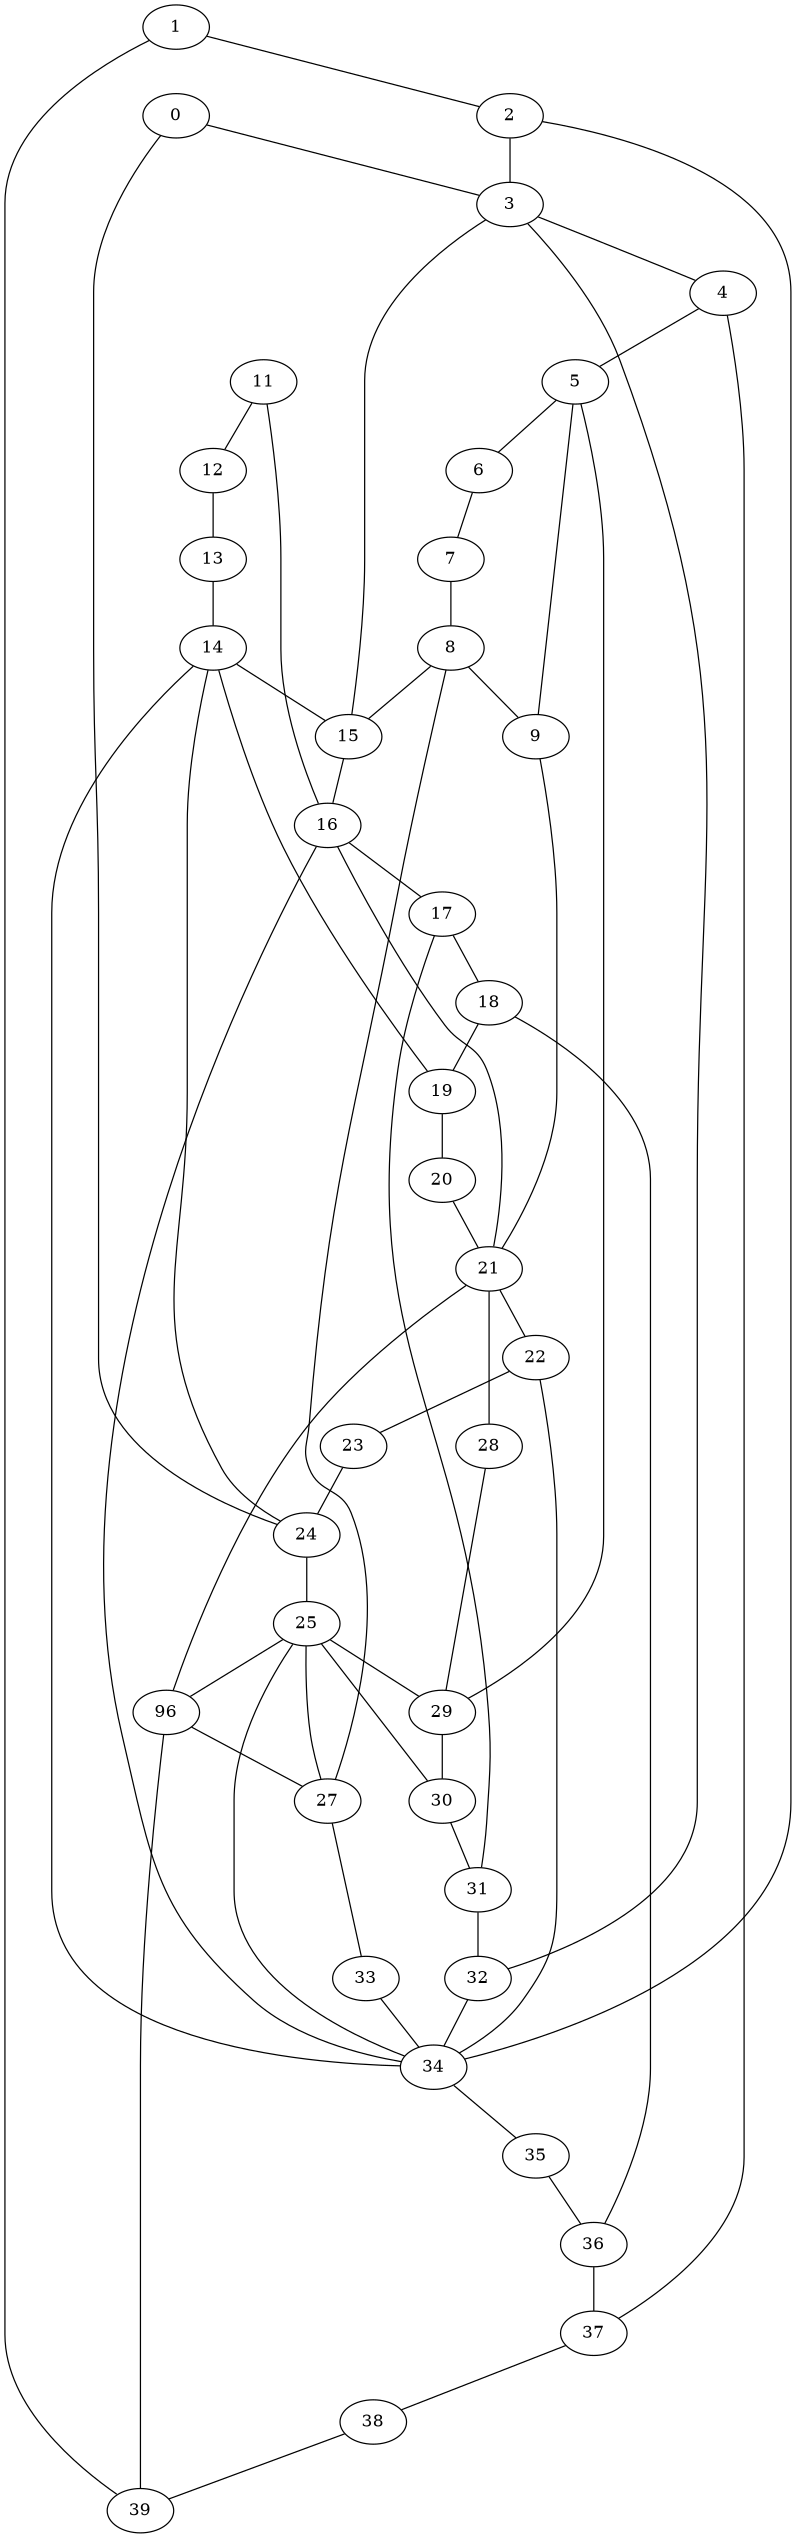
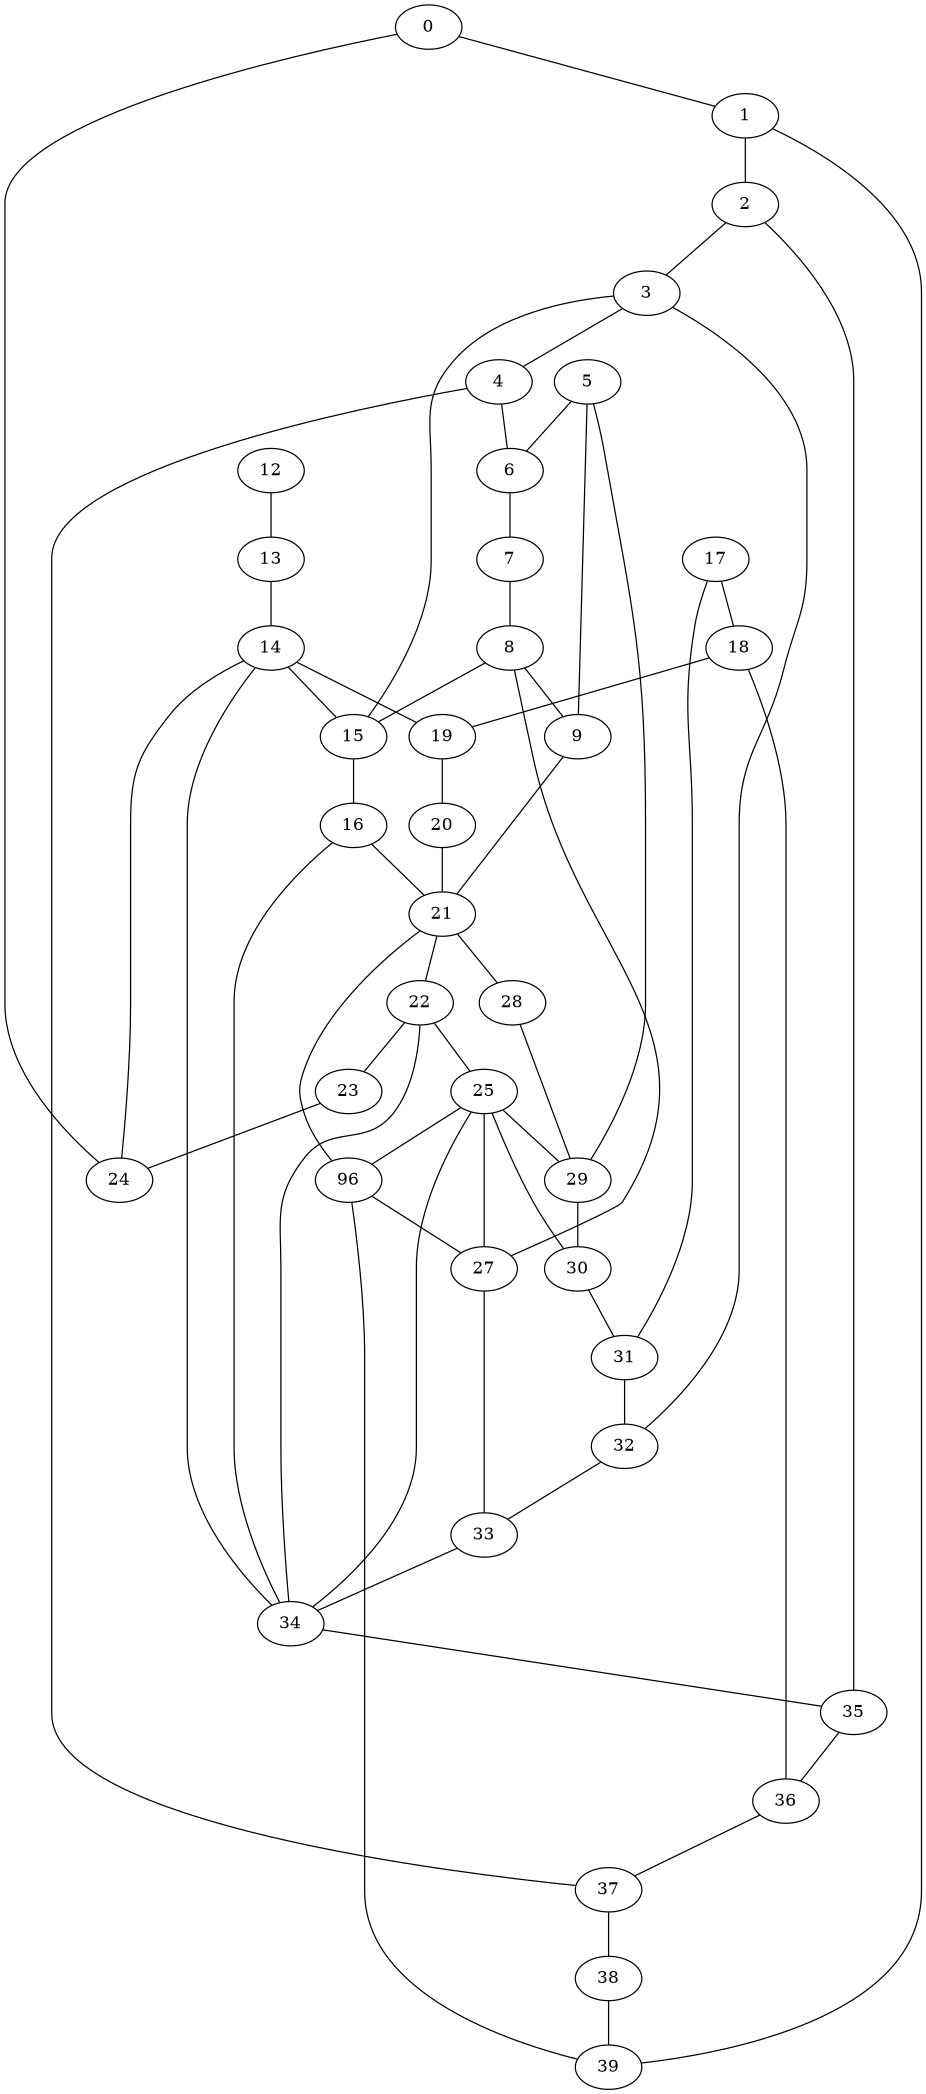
edge "0" -- "3": now "0" -- "1"
edge "4" -- "5": now "4" -- "6"
node "11": removed
edge "16" -- "17": removed
edge "2" -- "34": now "2" -- "35"
edge "24" -- "25": now "22" -- "25"
edge "32" -- "34": now "32" -- "33"
